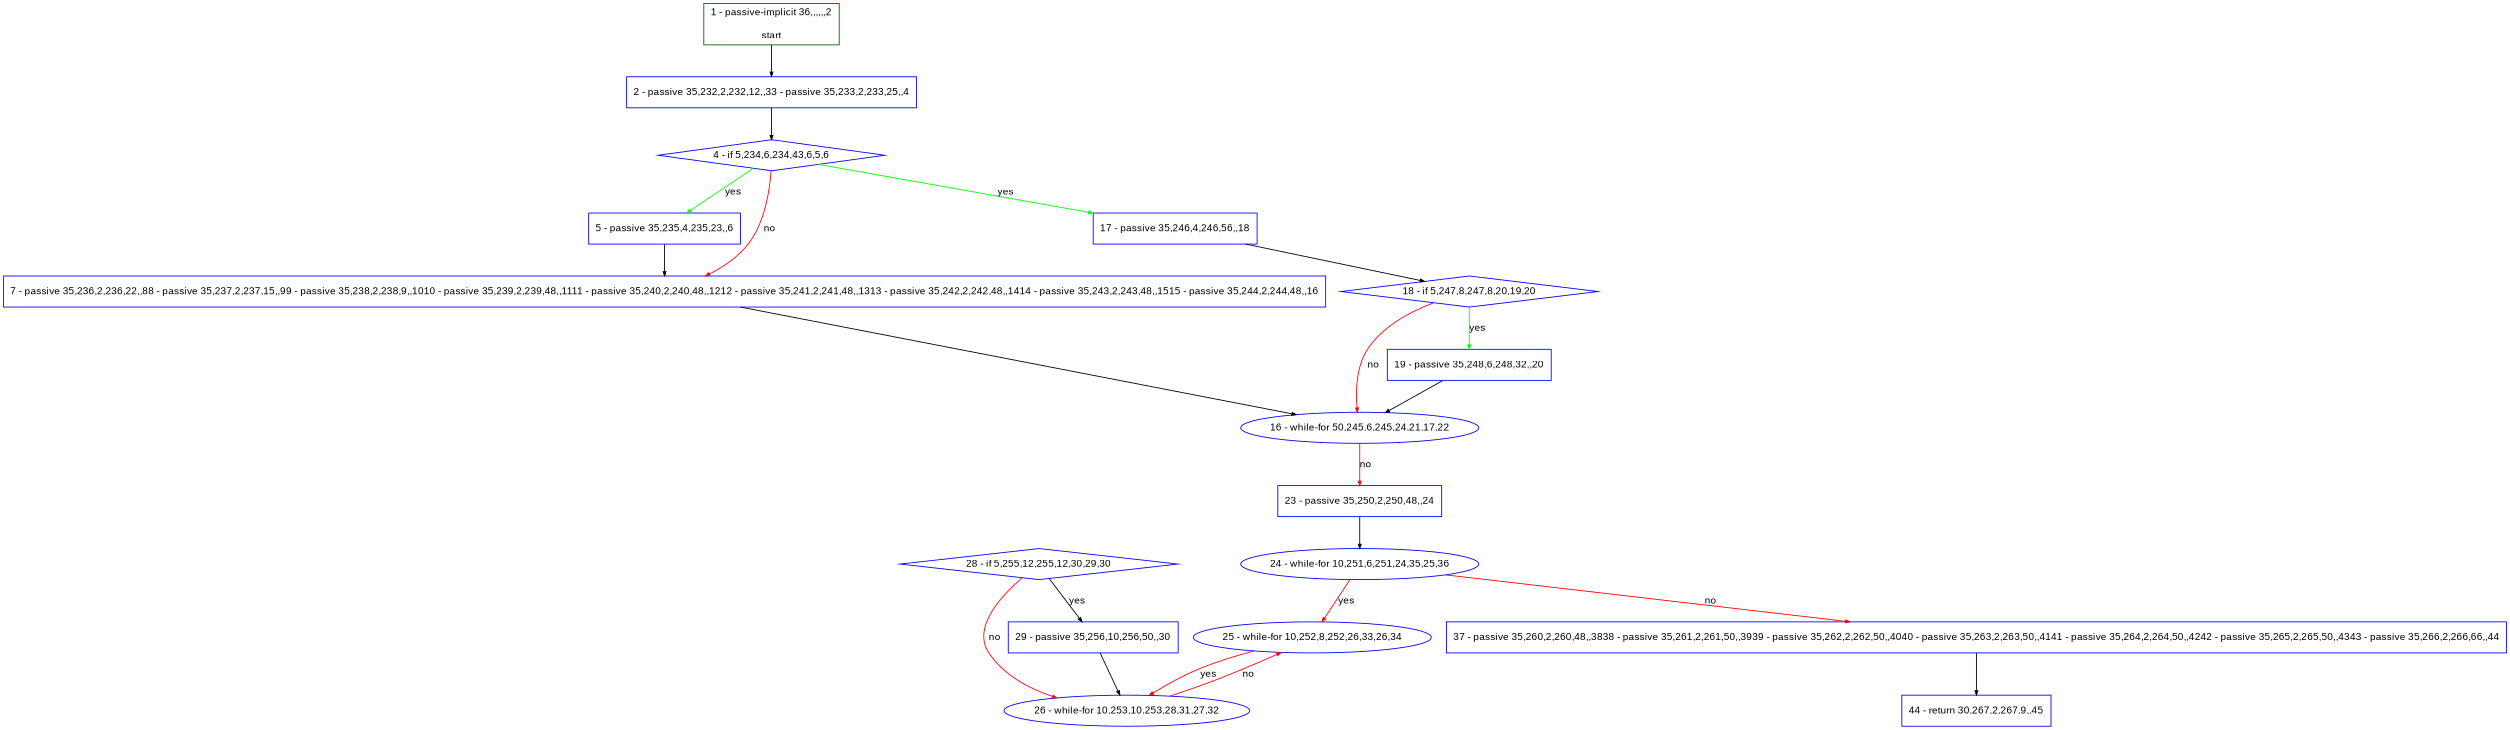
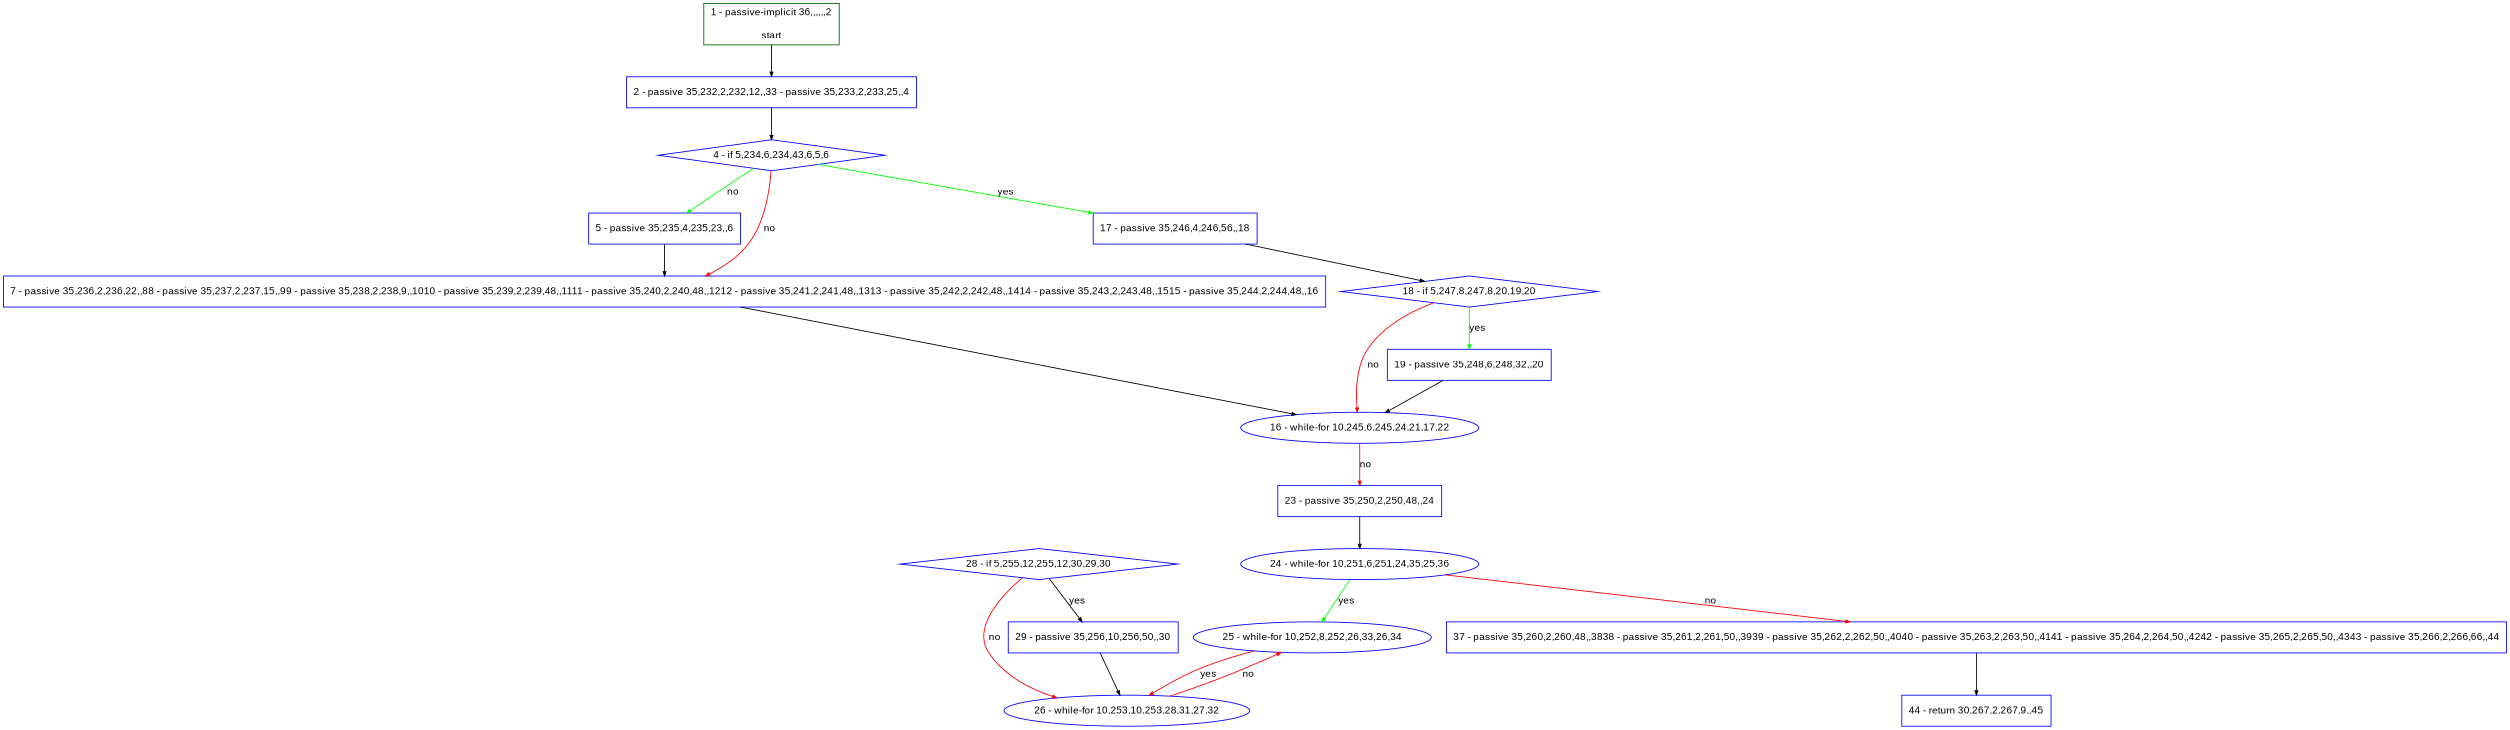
edge "4 - if 5,234,6,234,43,6,5,6" -> "5 - passive 35,235,4,235,23,,6": label "yes" -> "no"
node "16 - while-for 50,245,6,245,24,21,17,22": label "16 - while-for 50,245,6,245,24,21,17,22" -> "16 - while-for 10,245,6,245,24,21,17,22"
edge "24 - while-for 10,251,6,251,24,35,25,36" -> "25 - while-for 10,252,8,252,26,33,26,34": color #ff0000 -> #00ff00
